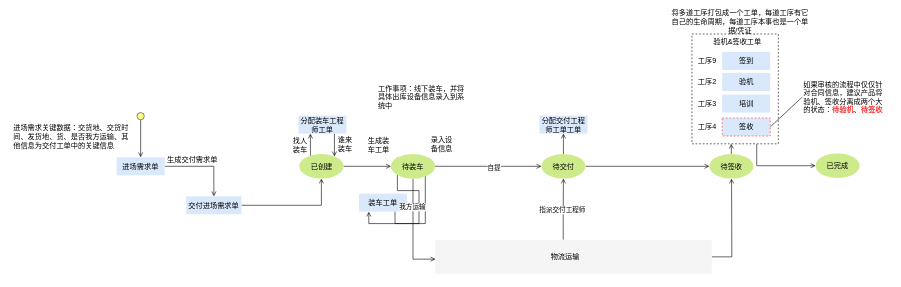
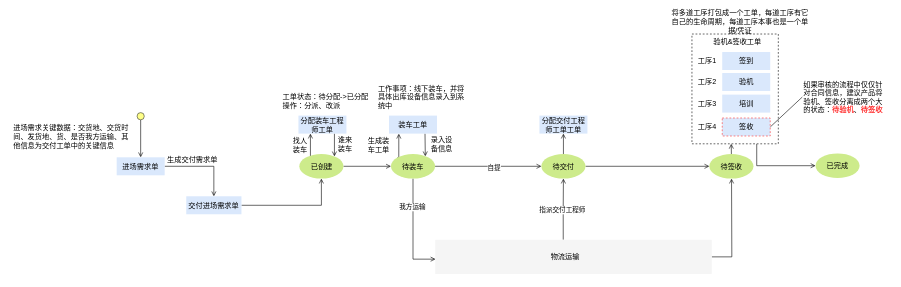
node "工序9": label "工序9" -> "工序1"
node "工单状态：待分配->已分配 操作：分派、改派": added
node "装车工单": moved (383, 203) -> (413, 125)
